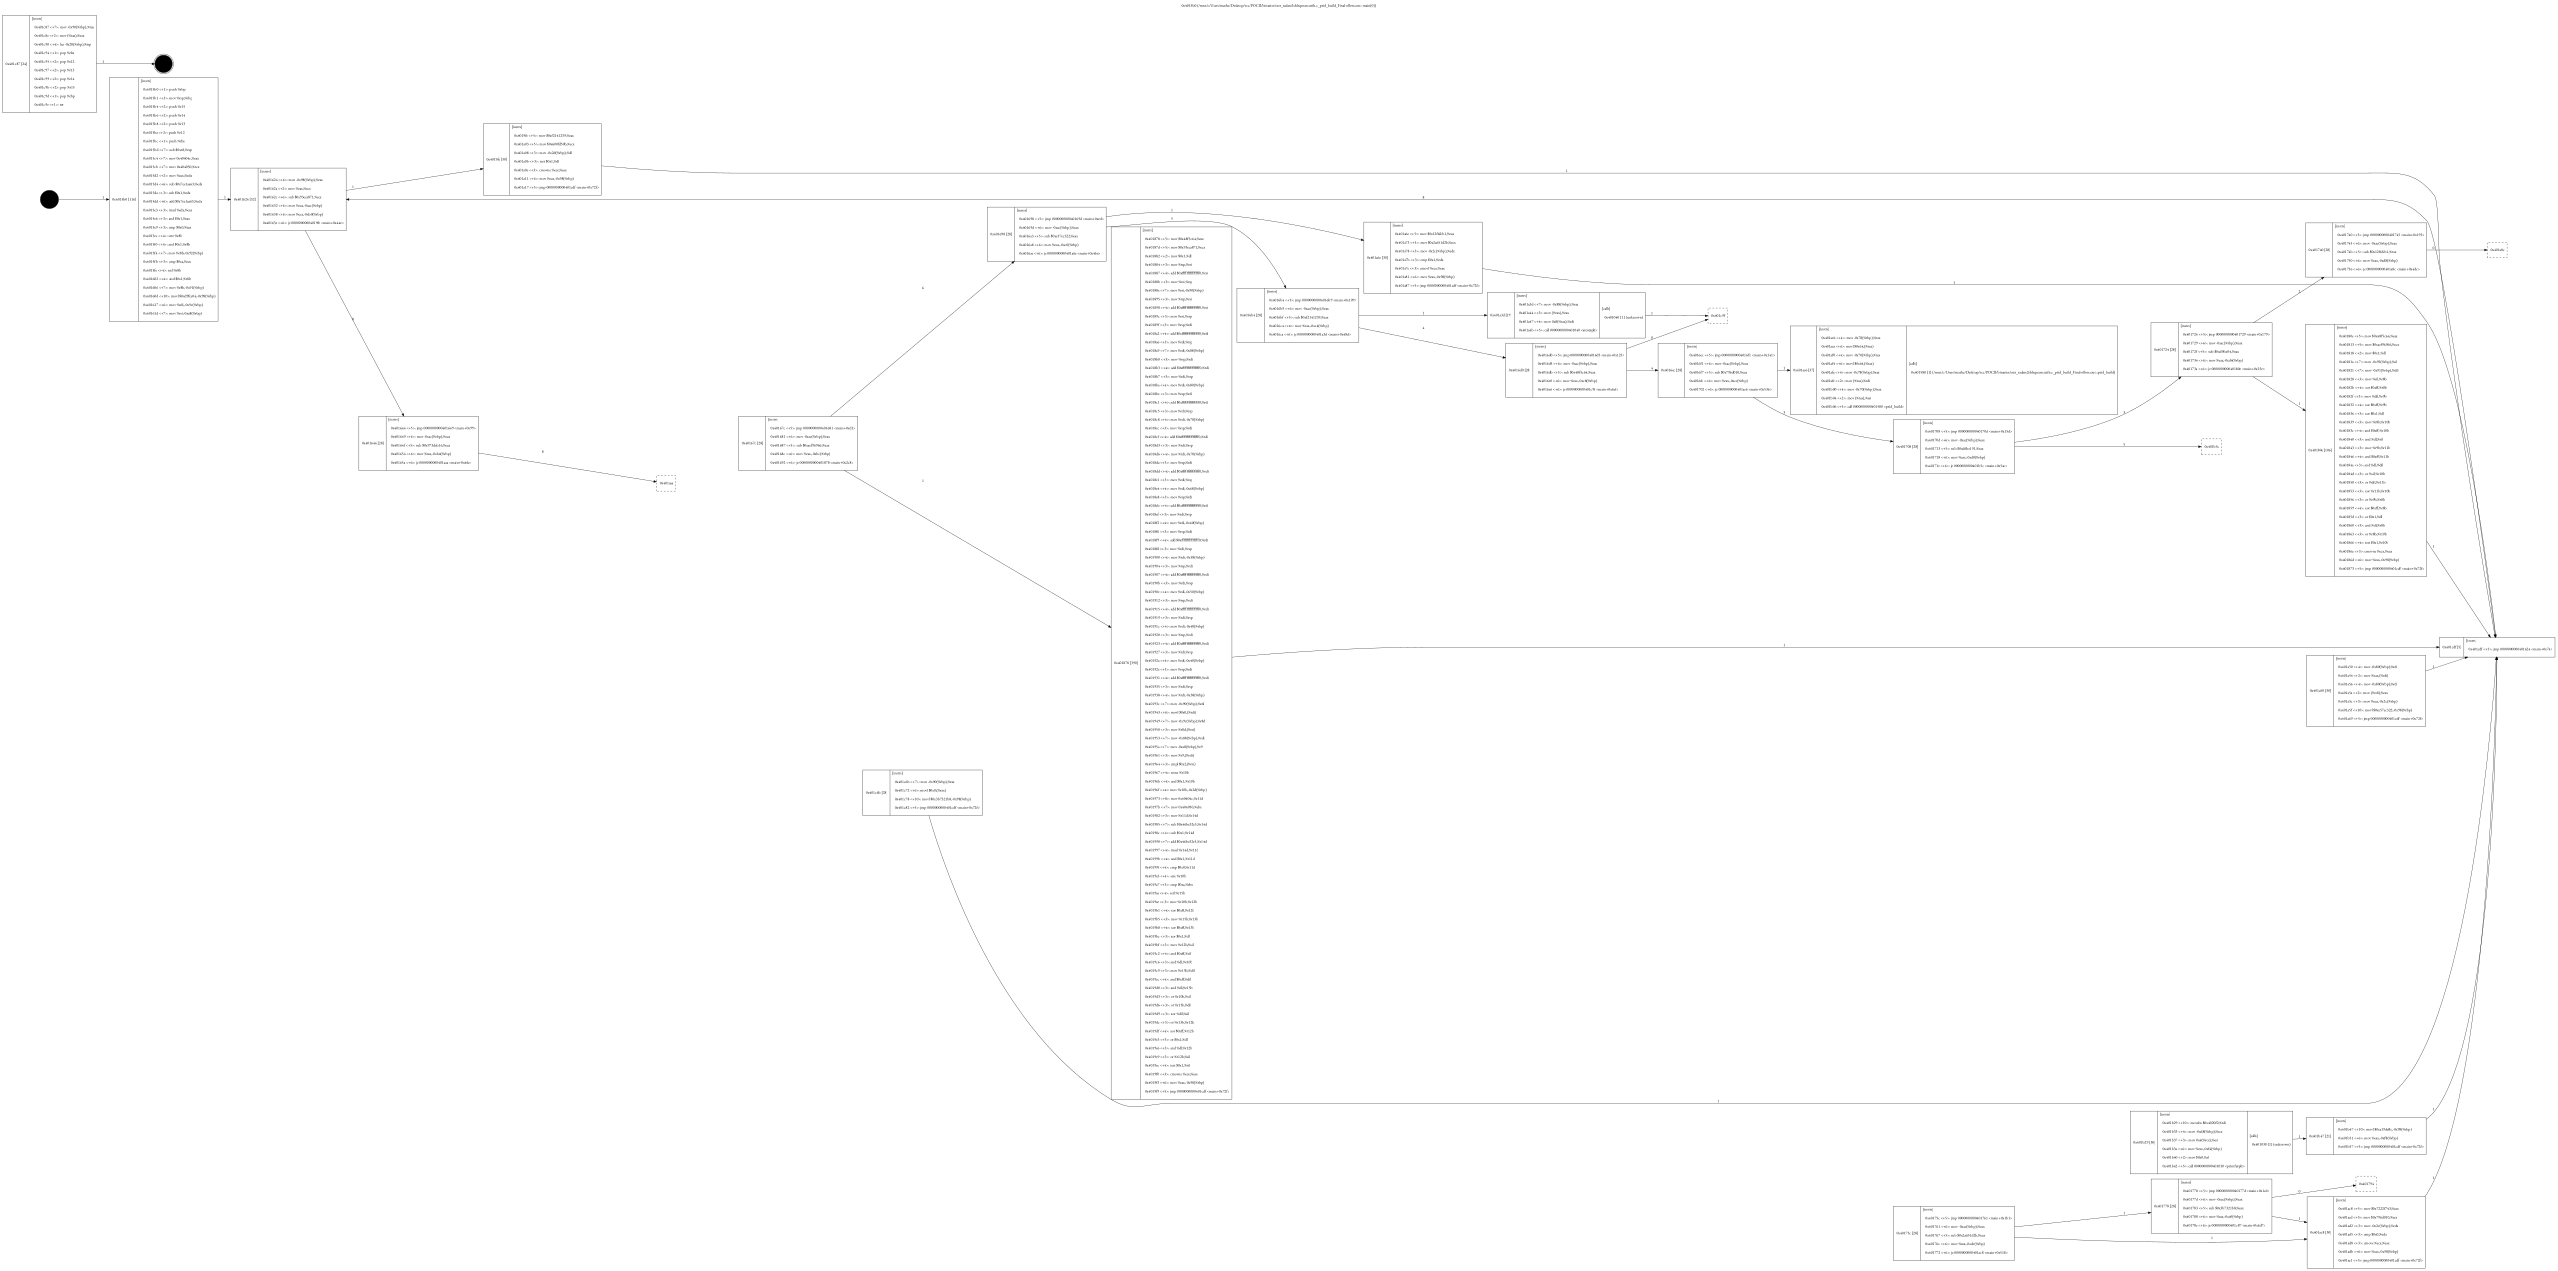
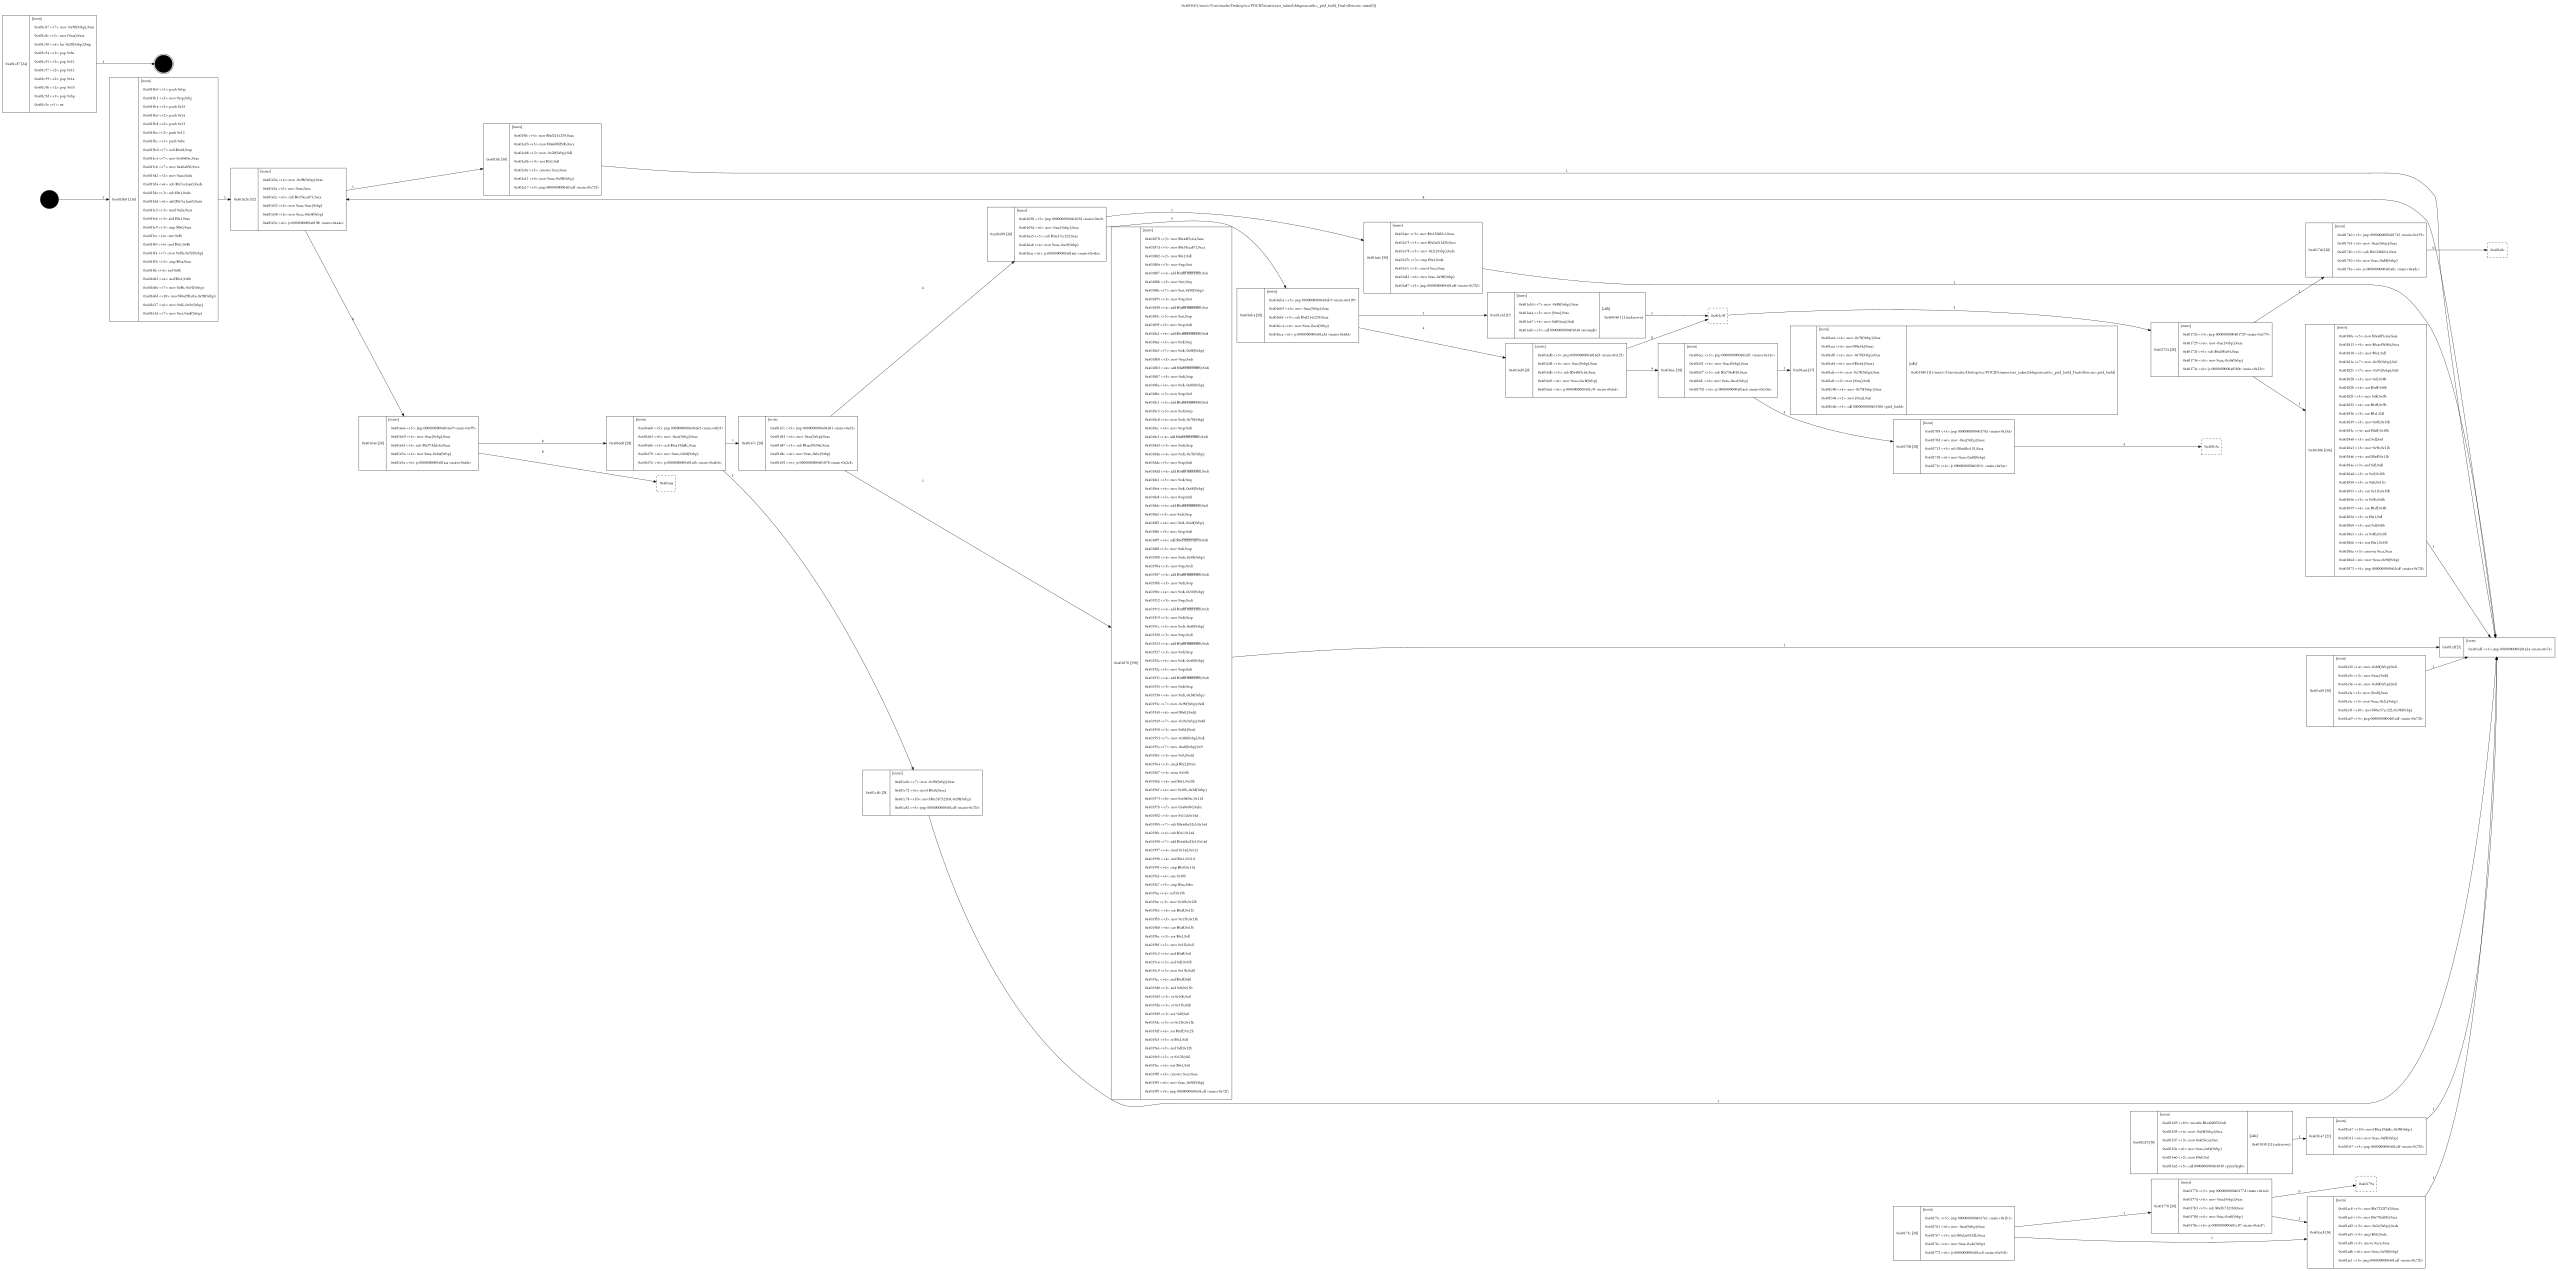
edge "0x401708 [28]" -> "0x401724 [28]": now "0x401c9f" -> "0x401724 [28]"
node "0x401660 [28]": added
